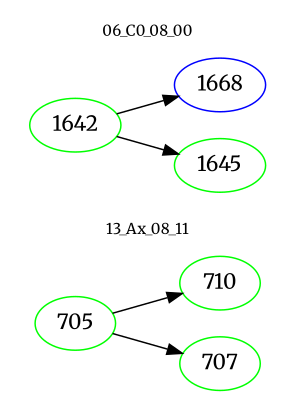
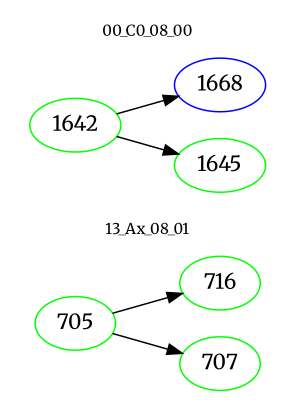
cluster "06_C0_08_00": label "06_C0_08_00" -> "00_C0_08_00"
cluster "13_Ax_08_11": label "13_Ax_08_11" -> "13_Ax_08_01"
node "710": label "710" -> "716"
